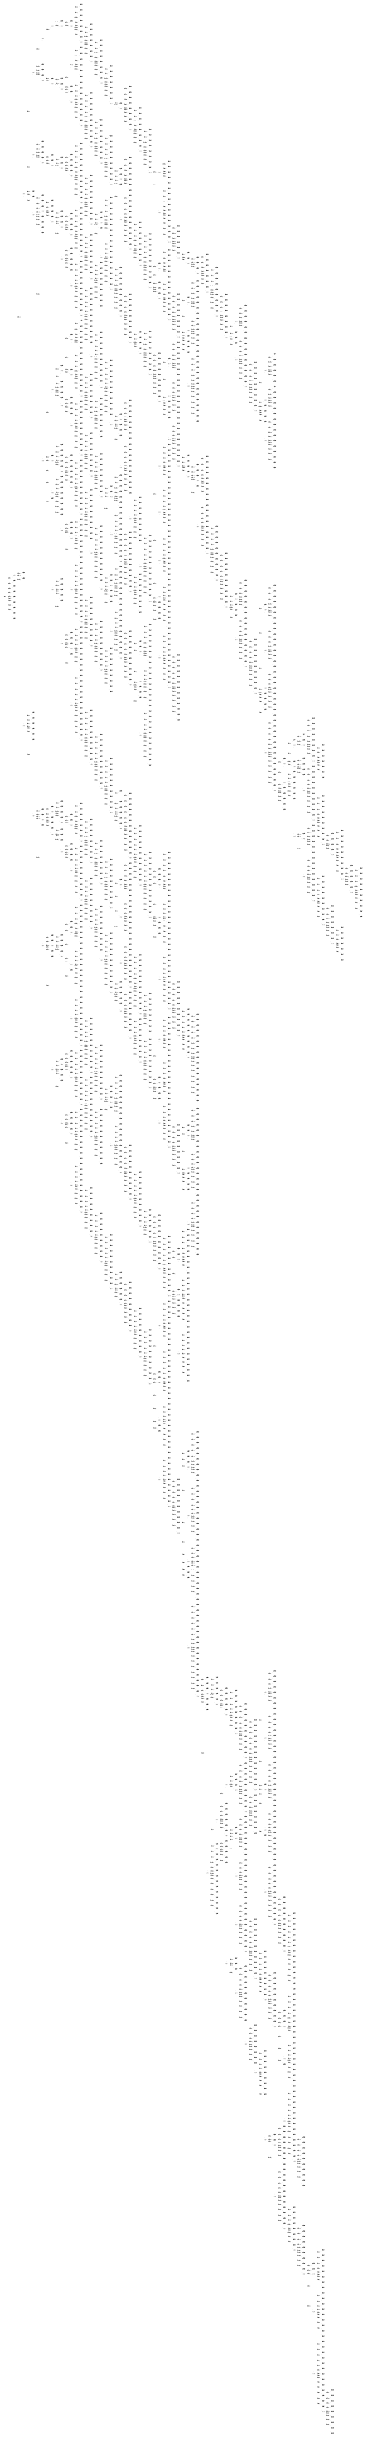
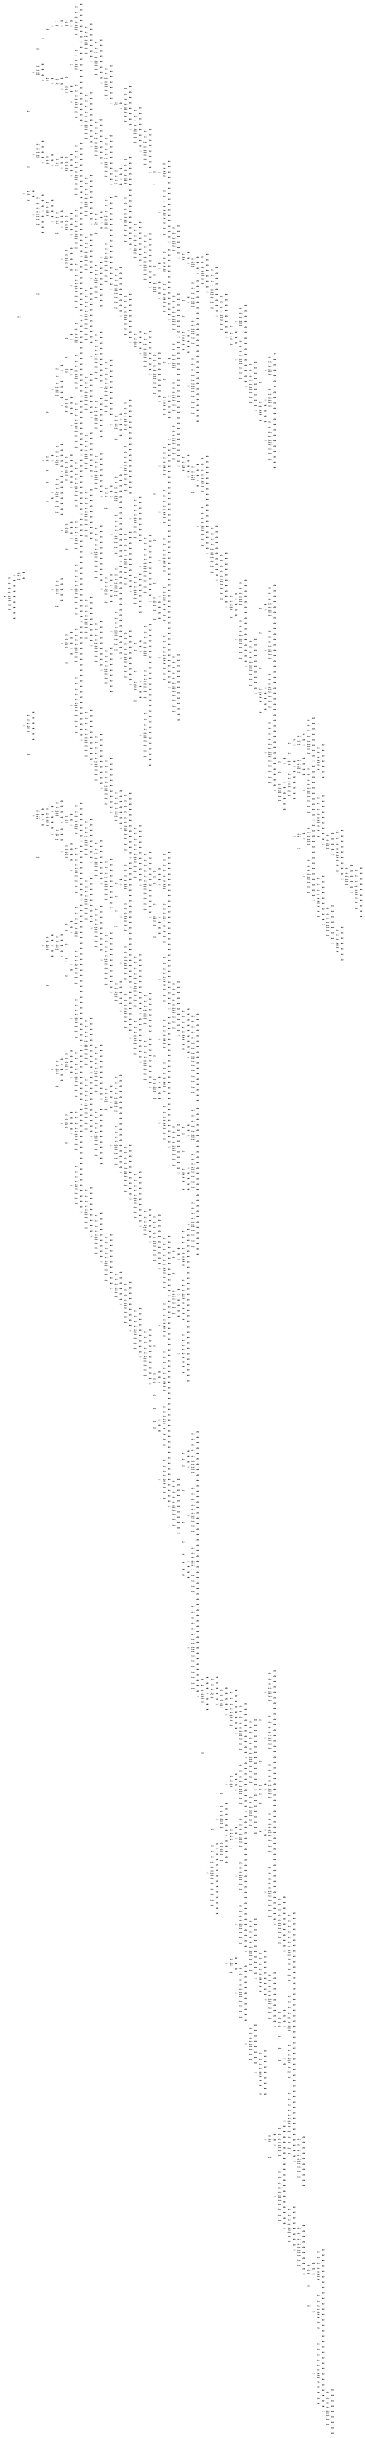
node "('', 2, 1, 2, 2) Duplicated!": added
